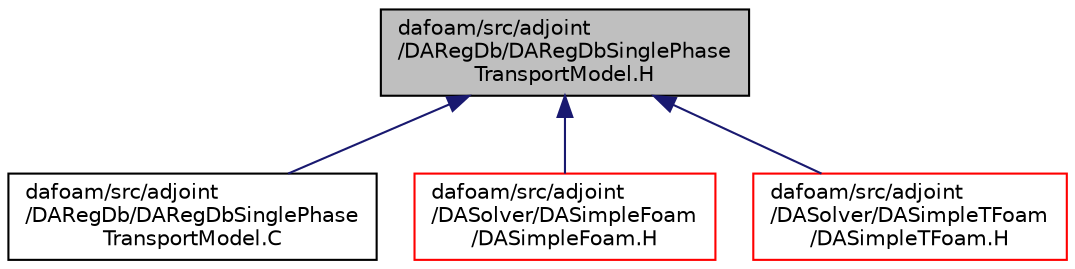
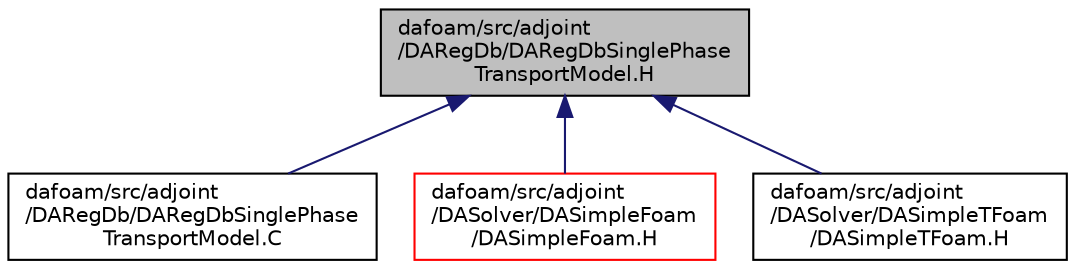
node "dafoam/src/adjoint /DASolver/DASimpleTFoam /DASimpleTFoam.H": color red -> black
